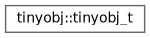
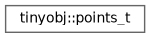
node "tinyobj::tinyobj_t": label "tinyobj::tinyobj_t" -> "tinyobj::points_t"
